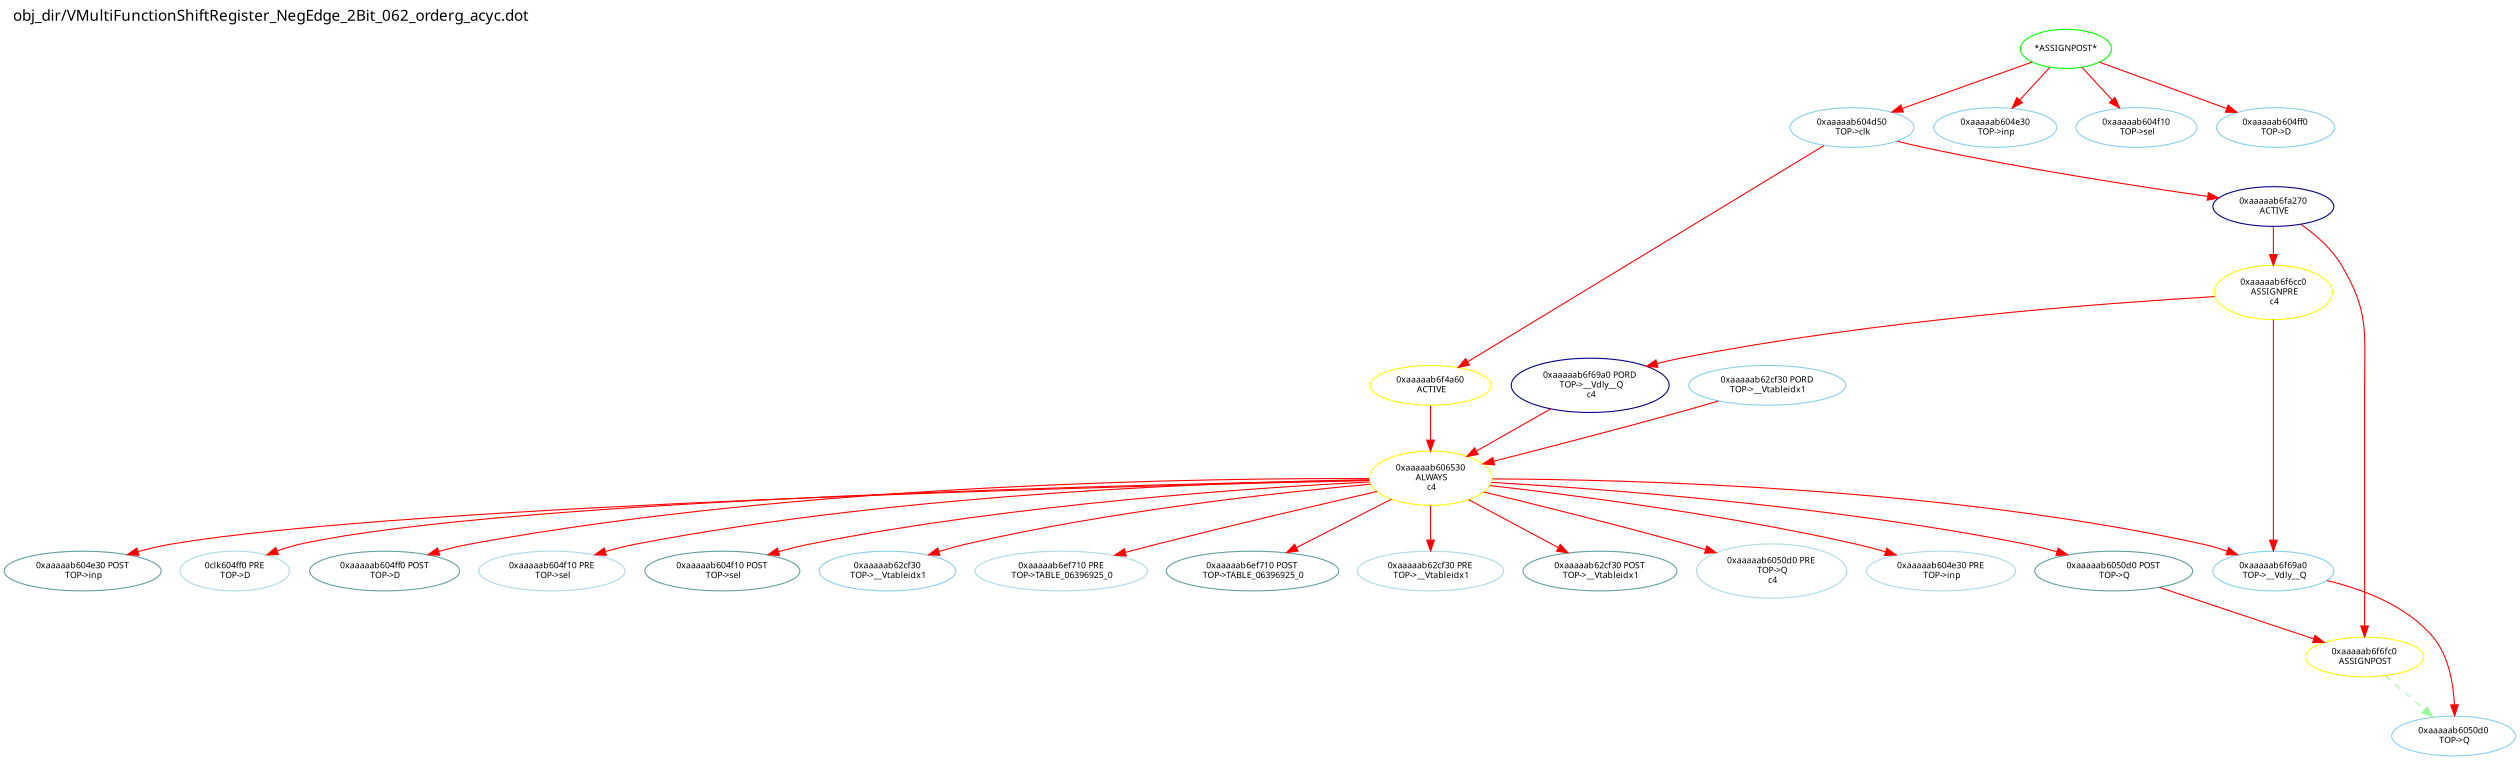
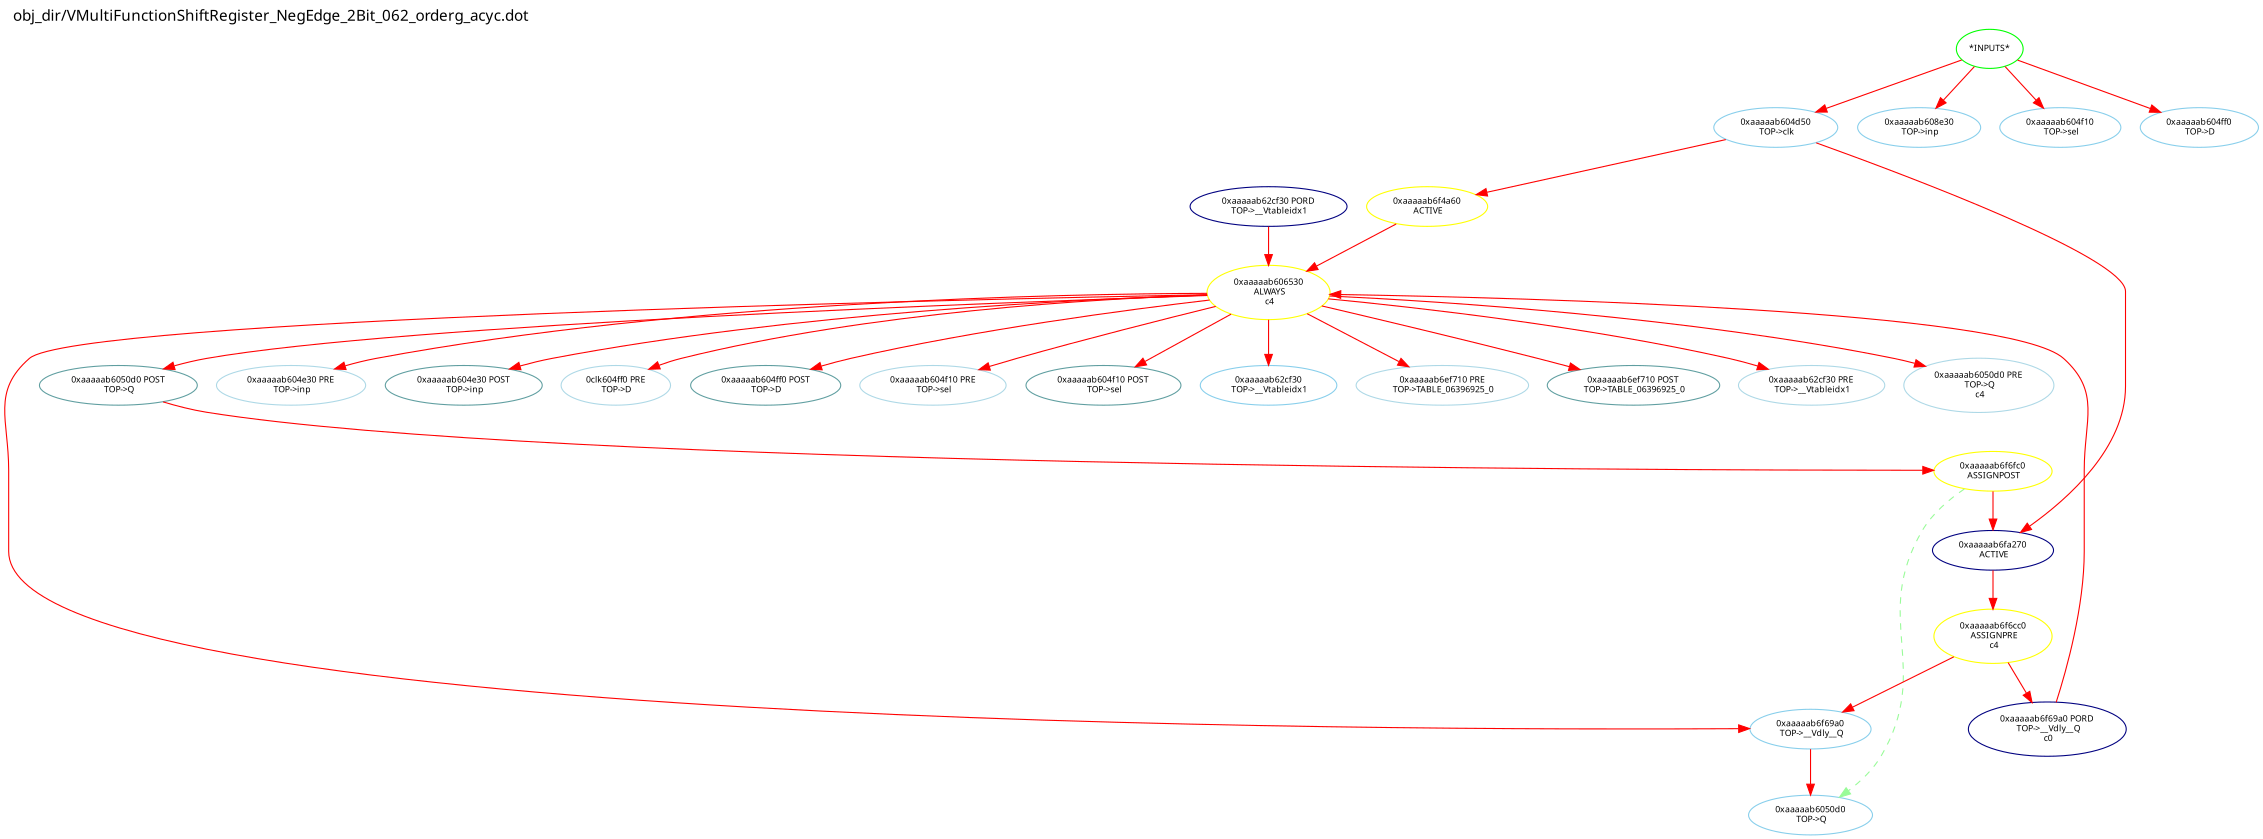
node "*ASSIGNPOST*": label "*ASSIGNPOST*" -> "*INPUTS*"
node "0xaaaaab604e30 TOP->inp": label "0xaaaaab604e30 TOP->inp" -> "0xaaaaab608e30 TOP->inp"
node "0xaaaaab6f69a0 PORD TOP->__Vdly__Q c4": label "0xaaaaab6f69a0 PORD TOP->__Vdly__Q c4" -> "0xaaaaab6f69a0 PORD TOP->__Vdly__Q c0"
node "0xaaaaab62cf30 PORD TOP->__Vtableidx1": color skyblue -> NavyBlue
edge "0xaaaaab6fa270 ACTIVE" -> "0xaaaaab6f6fc0 ASSIGNPOST": reversed
node "0xaaaaab62cf30 POST TOP->__Vtableidx1": removed
